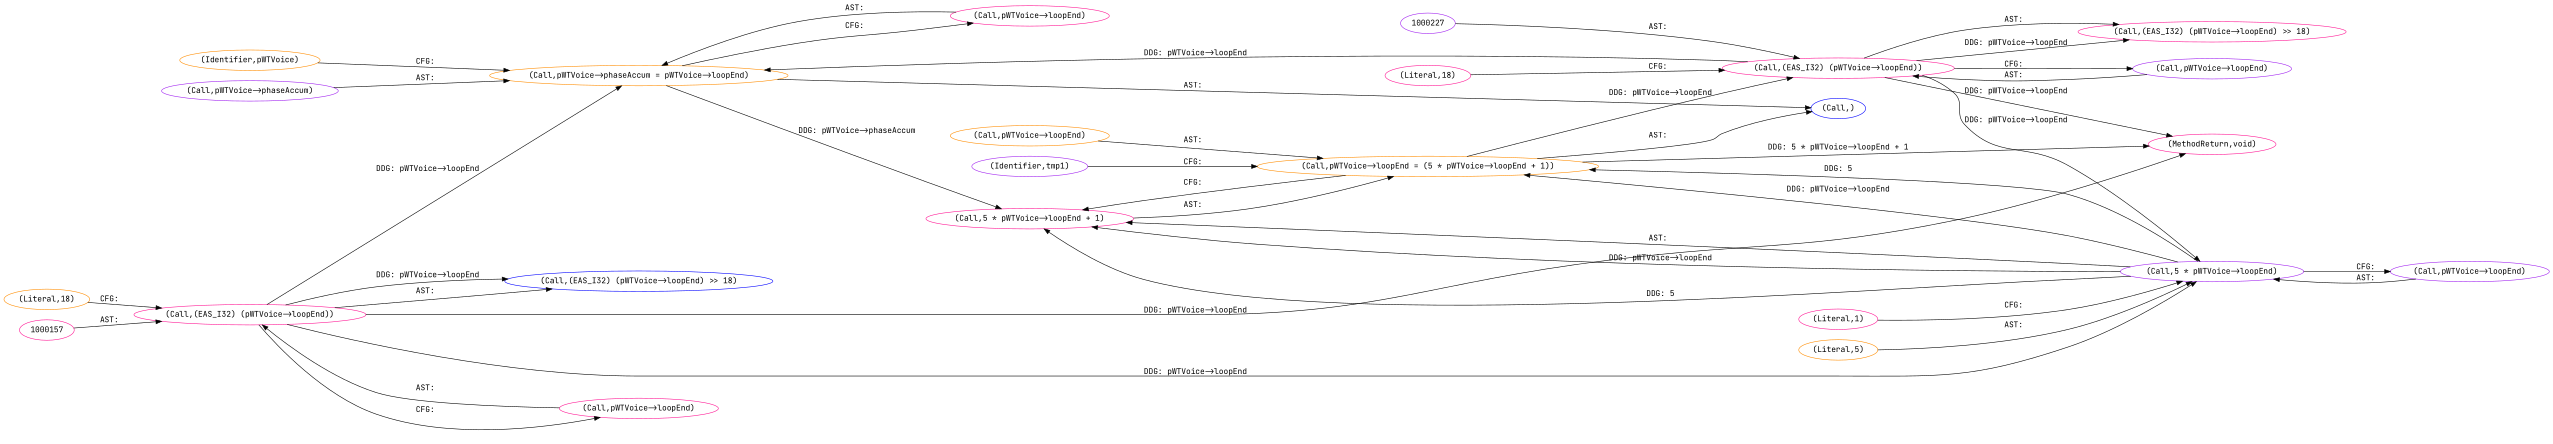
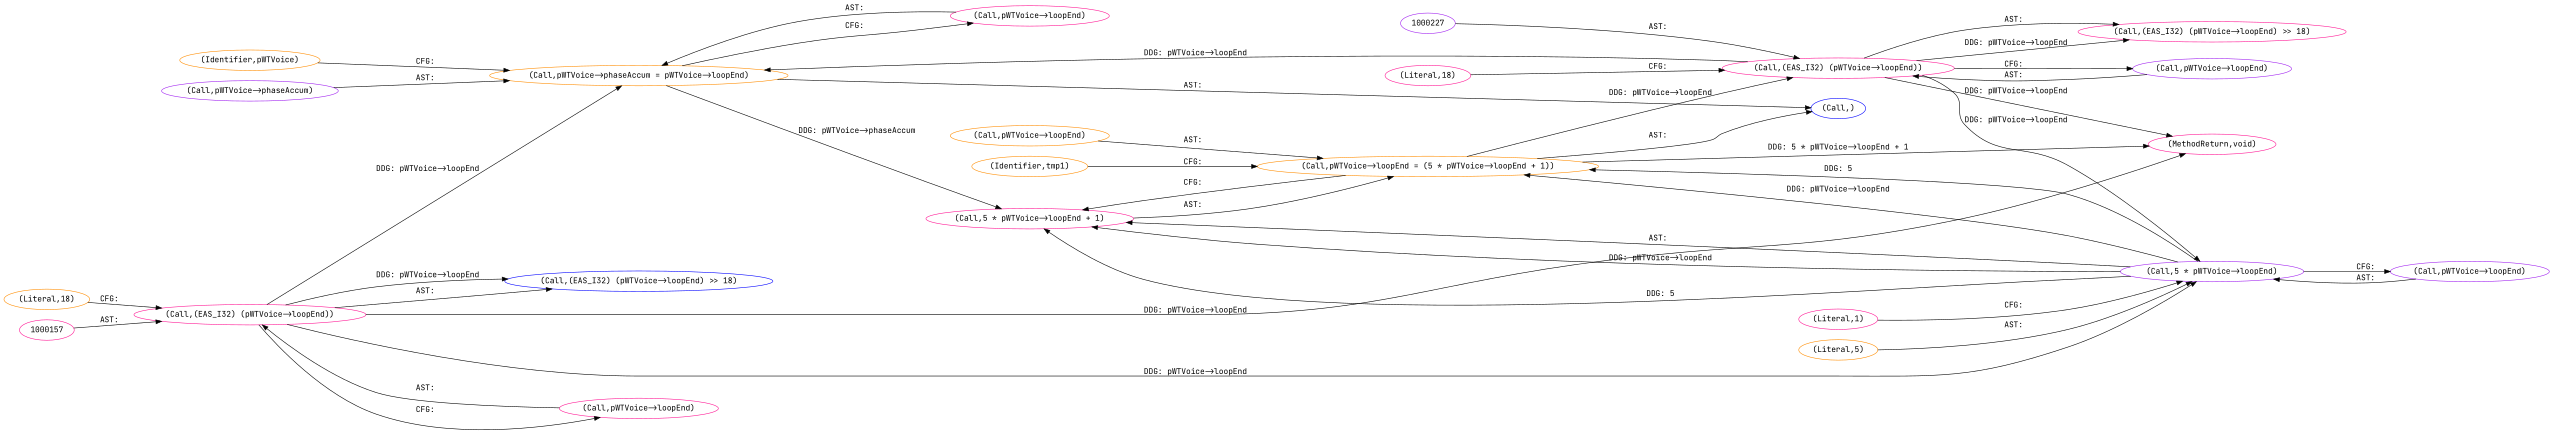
node "(Identifier,tmp1)": color purple -> darkorange
